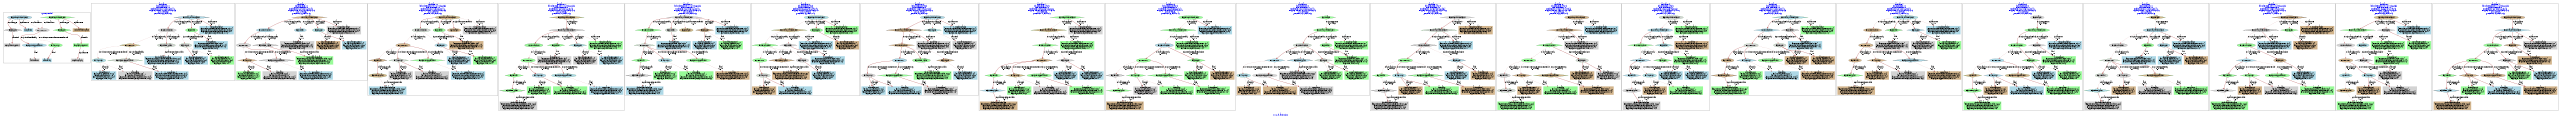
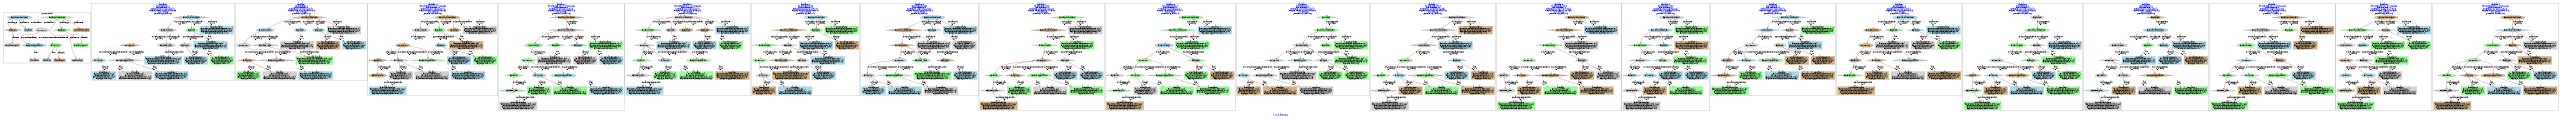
edge "biography_type_uri" -> "long_biography": now "E33_Linguistic_Object1" -> "long_biography"
node "nationality_uri": added
